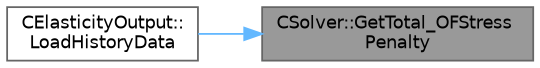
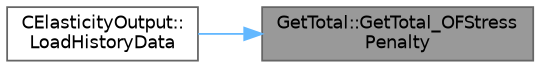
node "CSolver::GetTotal_OFStress Penalty": label "CSolver::GetTotal_OFStress Penalty" -> "GetTotal::GetTotal_OFStress Penalty"
